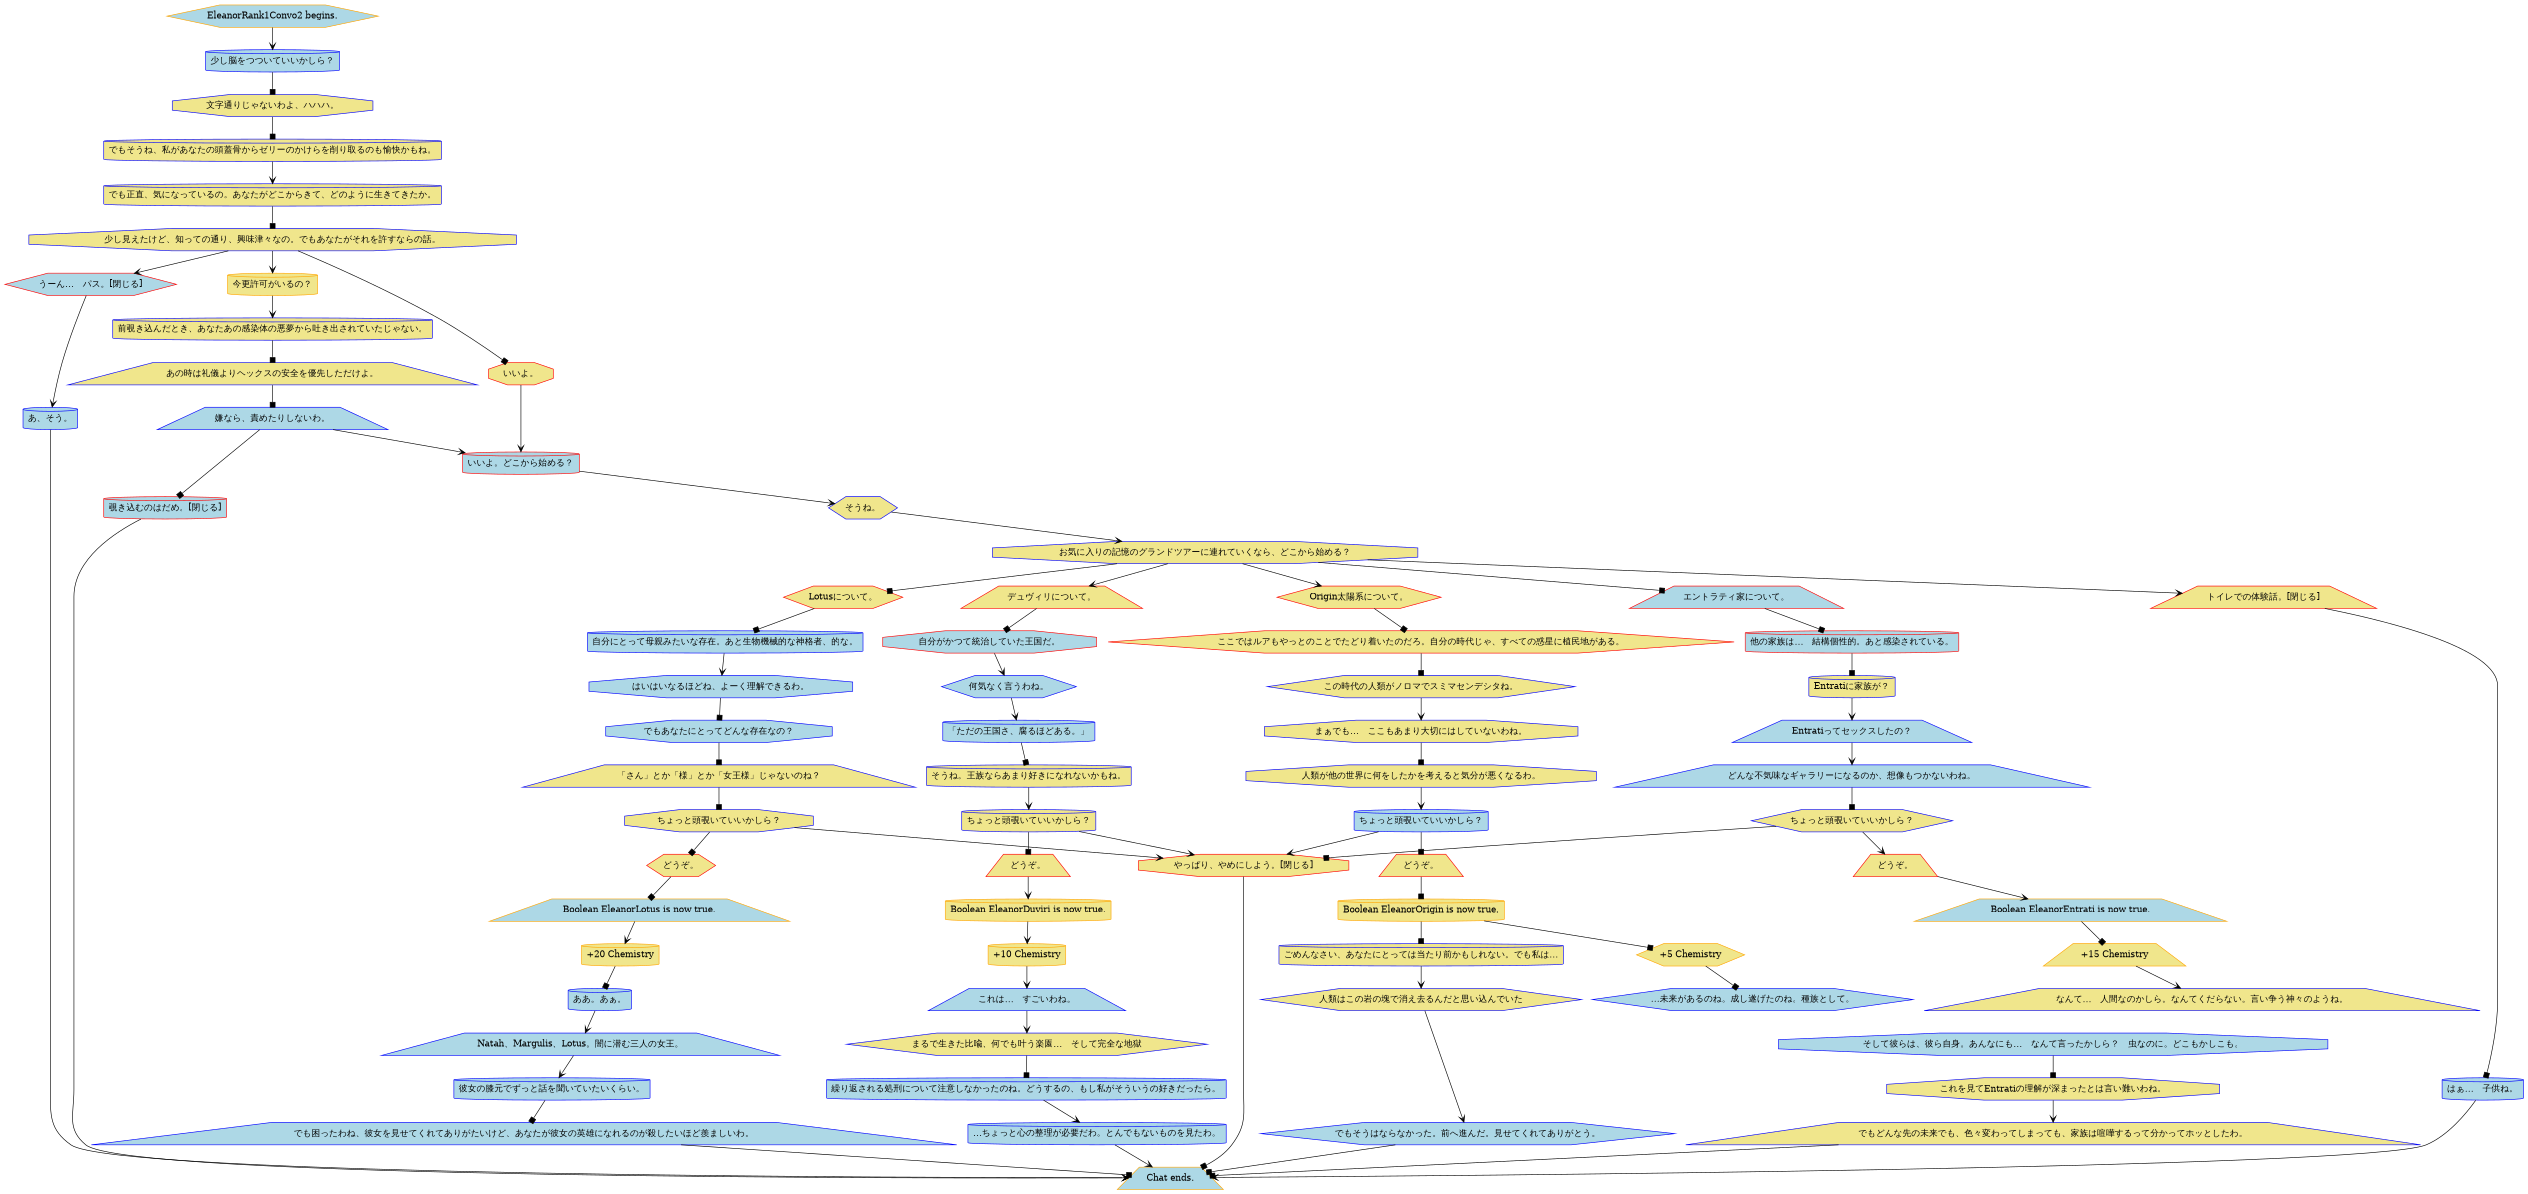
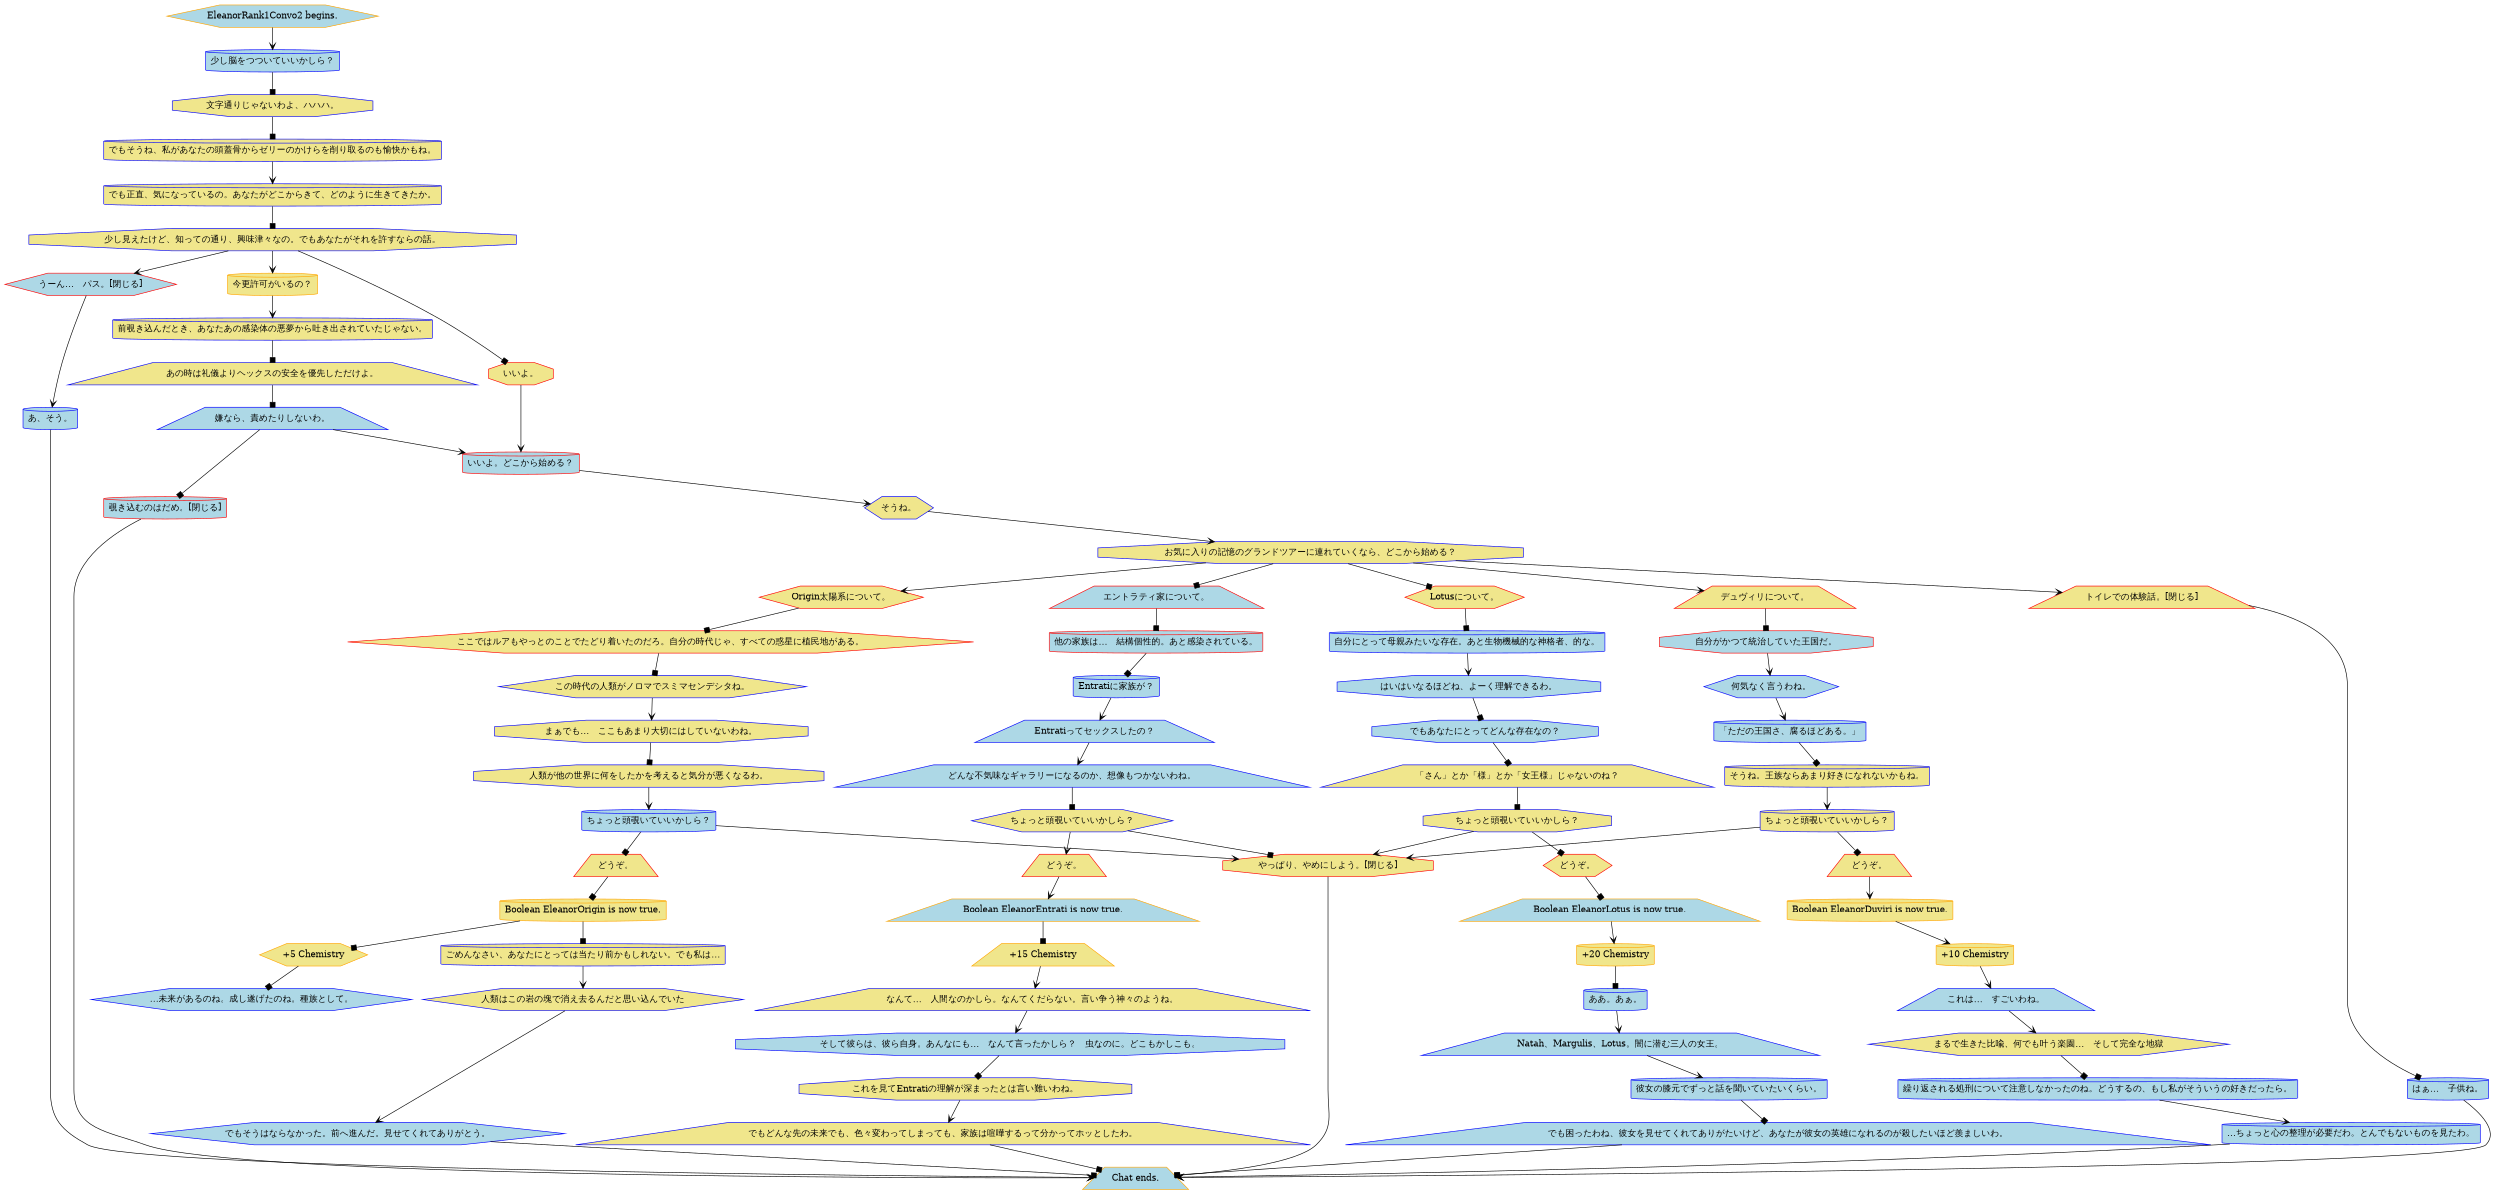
node "Entratiに家族が？": fillcolor khaki -> lightblue
edge "なんて…　人間なのかしら。なんてくだらない。言い争う神々のようね。" -> "そして彼らは、彼ら自身。あんなにも…　なんて言ったかしら？　虫なのに。どこもかしこも。": added
